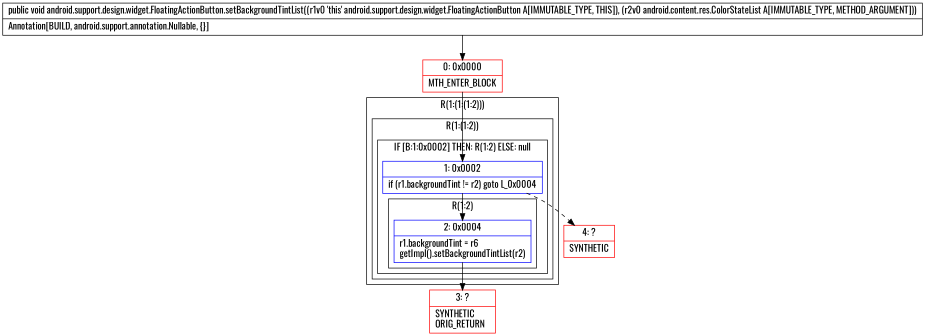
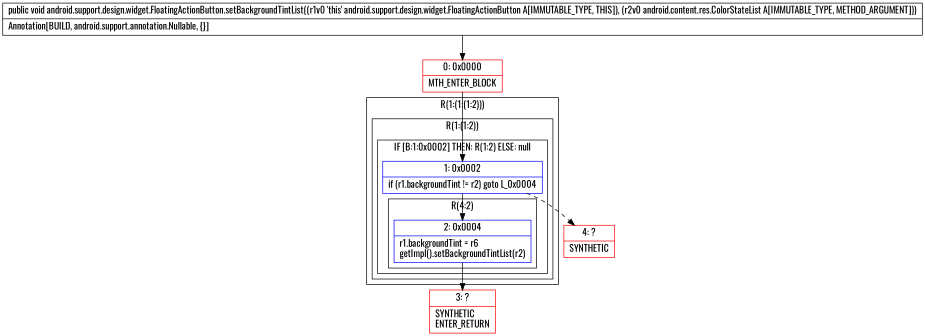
cluster "R(1:2)": label "R(1:2)" -> "R(4:2)"
node "3: ?": text "ORIG_RETURN" -> "ENTER_RETURN"
